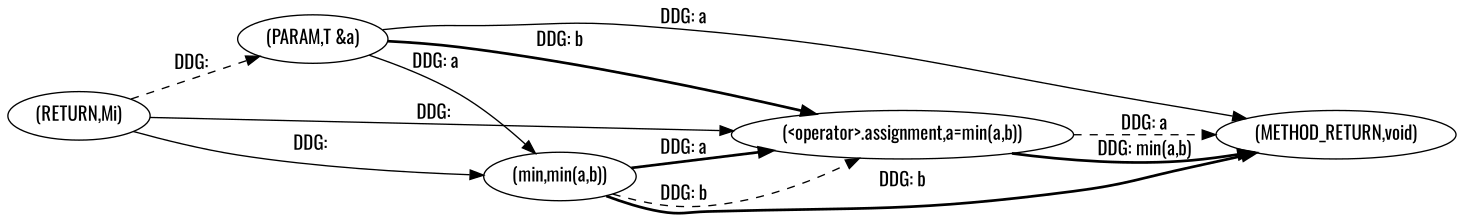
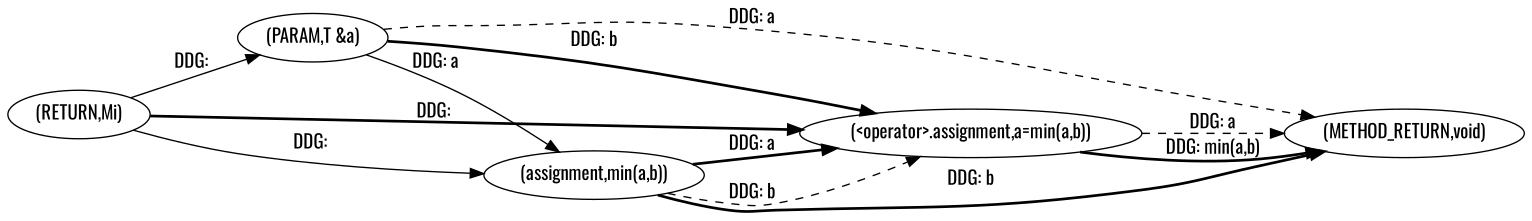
edge "(PARAM,T &a)" -> "(METHOD_RETURN,void)": style solid -> dashed
edge "(RETURN,Mi)" -> "(PARAM,T &a)": style dashed -> solid
edge "(RETURN,Mi)" -> "(<operator>.assignment,a=min(a,b))": style solid -> bold
node "(min,min(a,b))": label "(min,min(a,b))" -> "(assignment,min(a,b))"
